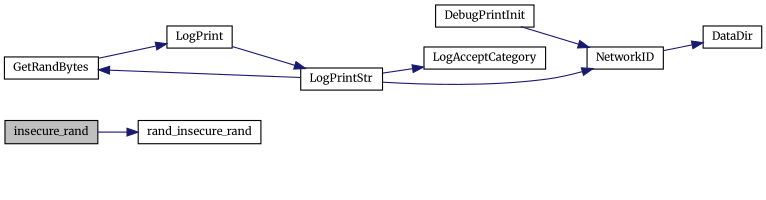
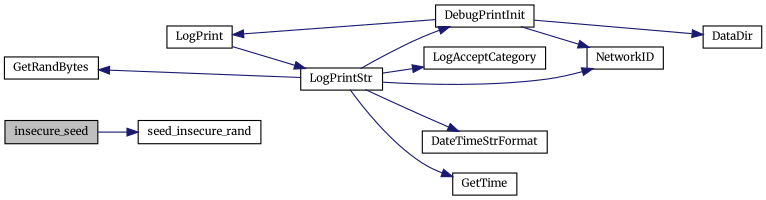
edge "LogPrintStr" -> "DebugPrintInit": added
edge "NetworkID" -> "DataDir": now "DebugPrintInit" -> "DataDir"
edge "GetRandBytes" -> "LogPrint": now "DebugPrintInit" -> "LogPrint"
node "insecure_rand": label "insecure_rand" -> "insecure_seed"
node "rand_insecure_rand": label "rand_insecure_rand" -> "seed_insecure_rand"
node "DateTimeStrFormat": added
node "GetTime": added
